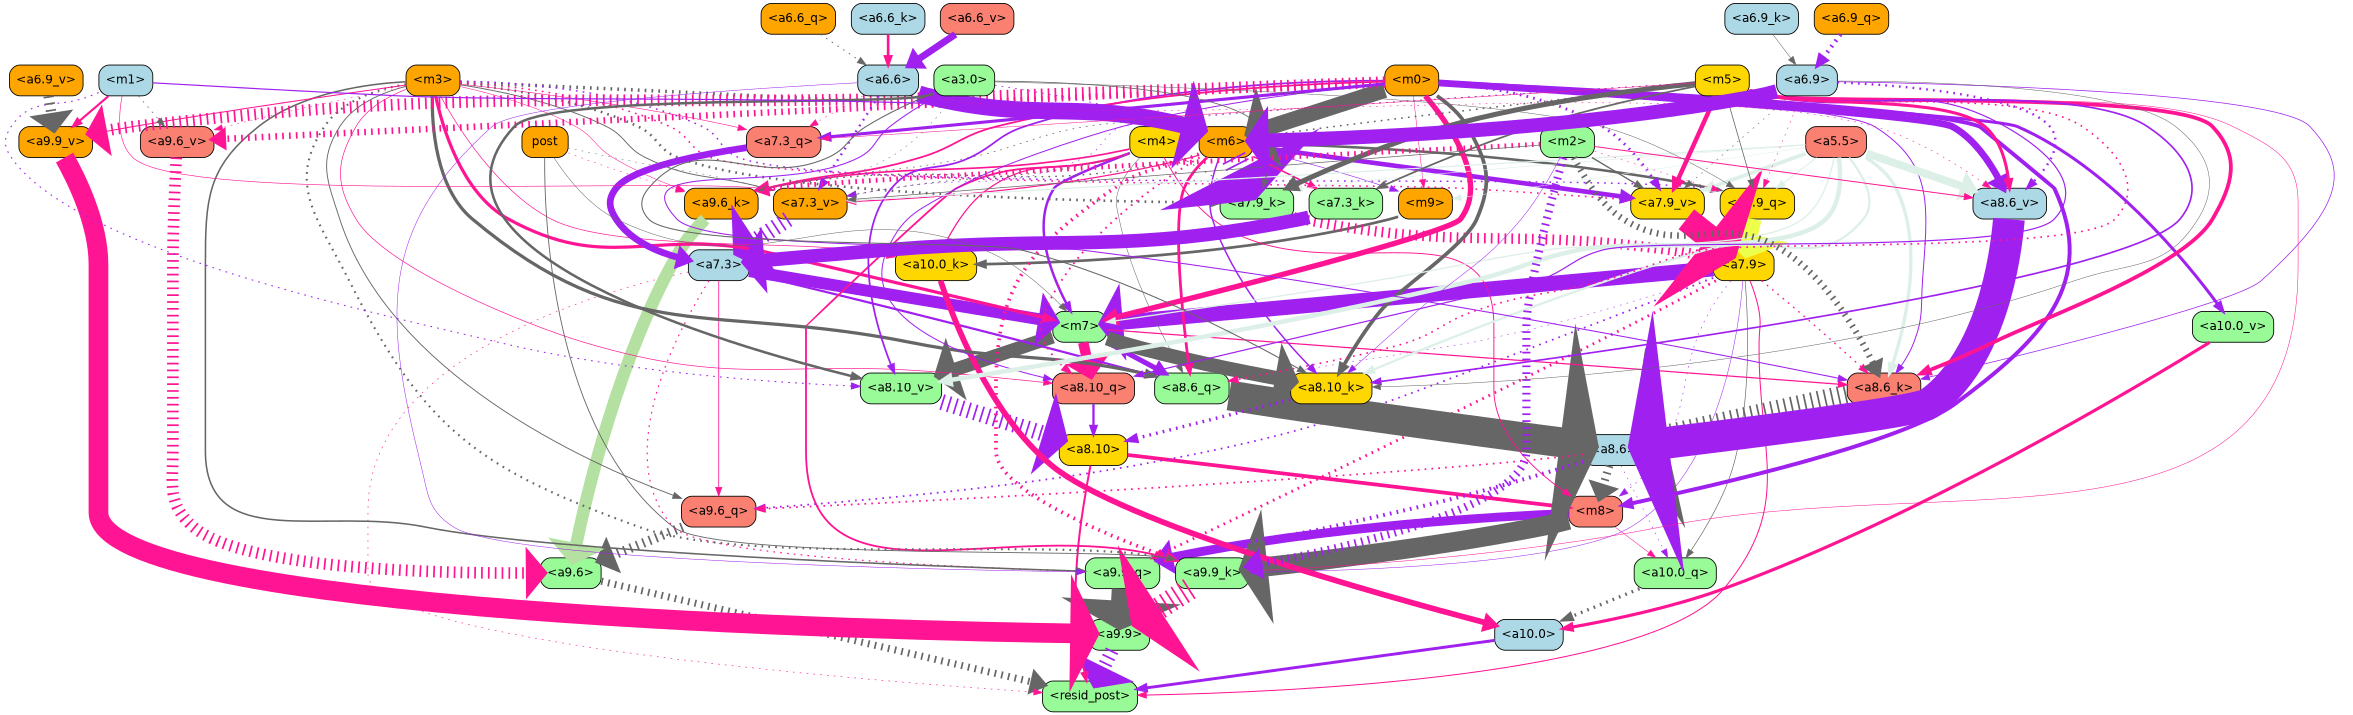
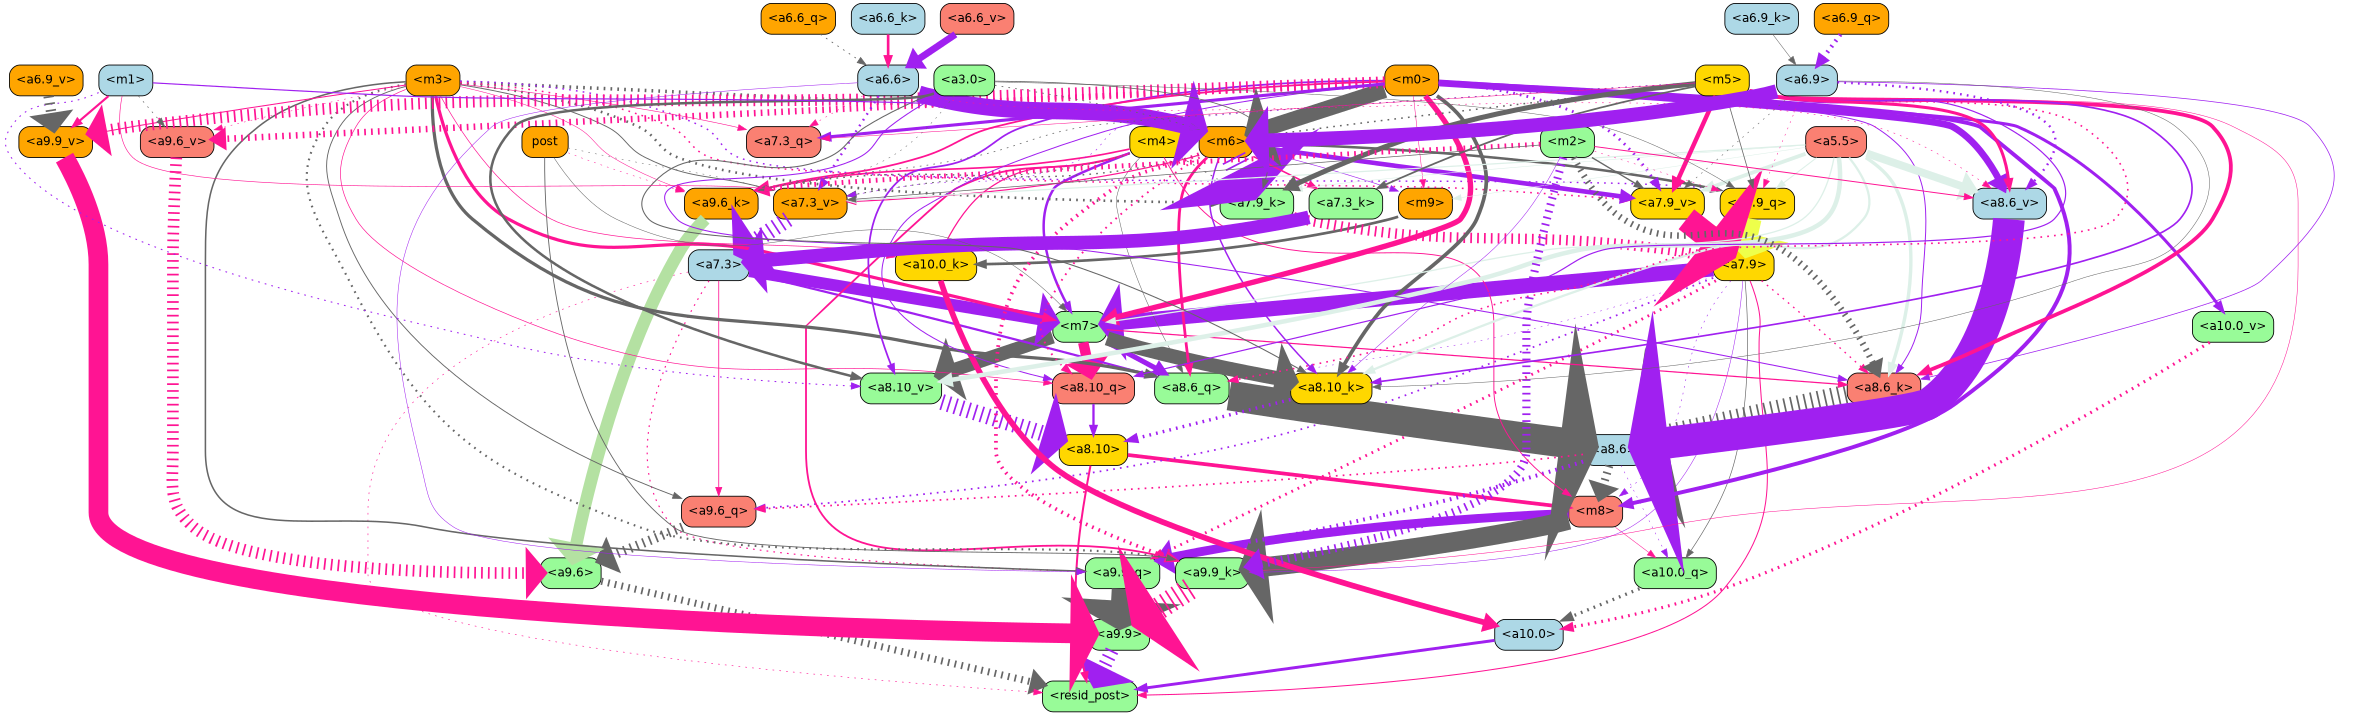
edge "<a3.0>" -> "<m6>": color purple -> gray40
edge "<a7.3_q>" -> "<a7.3>": removed
edge "<a10.0_v>" -> "<a10.0>": style solid -> dotted
